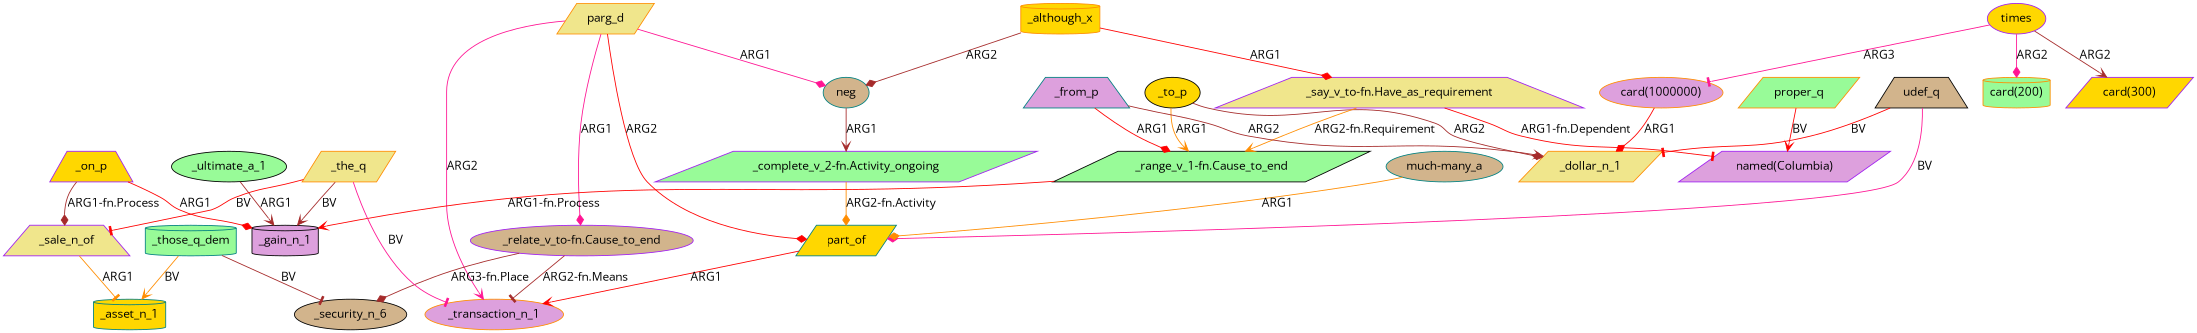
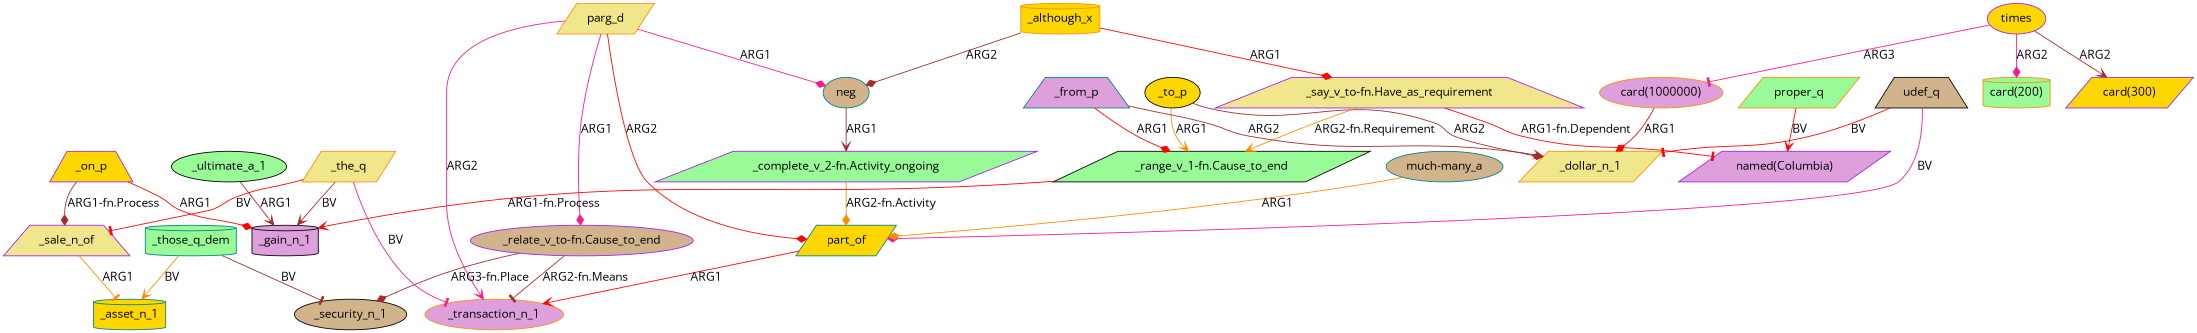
node "_security_n_6": label "_security_n_6" -> "_security_n_1"
